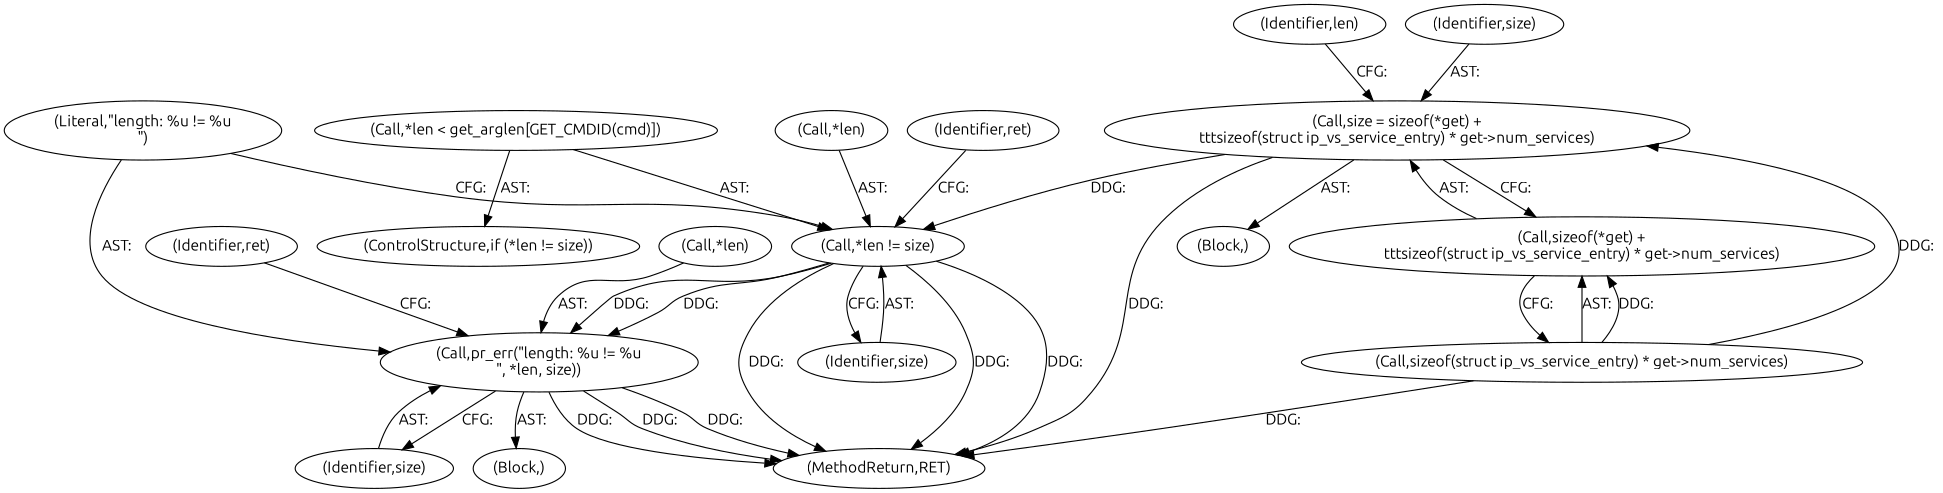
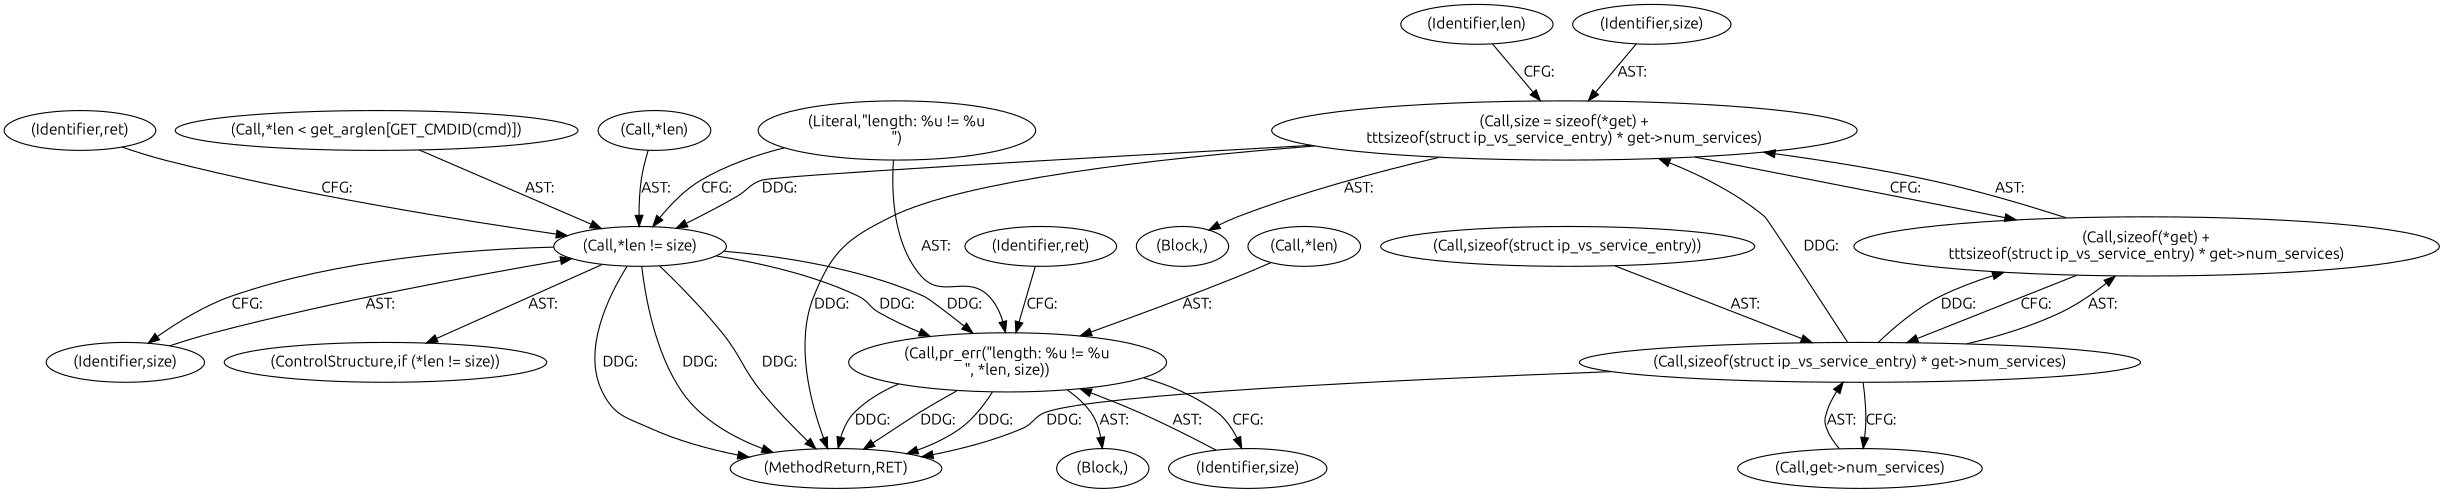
edge "(Call,*len < get_arglen[GET_CMDID(cmd)])" -> "(ControlStructure,if (*len != size))": now "(Call,*len != size)" -> "(ControlStructure,if (*len != size))"
node "(Call,sizeof(struct ip_vs_service_entry))": added
node "(Call,get->num_services)": added
